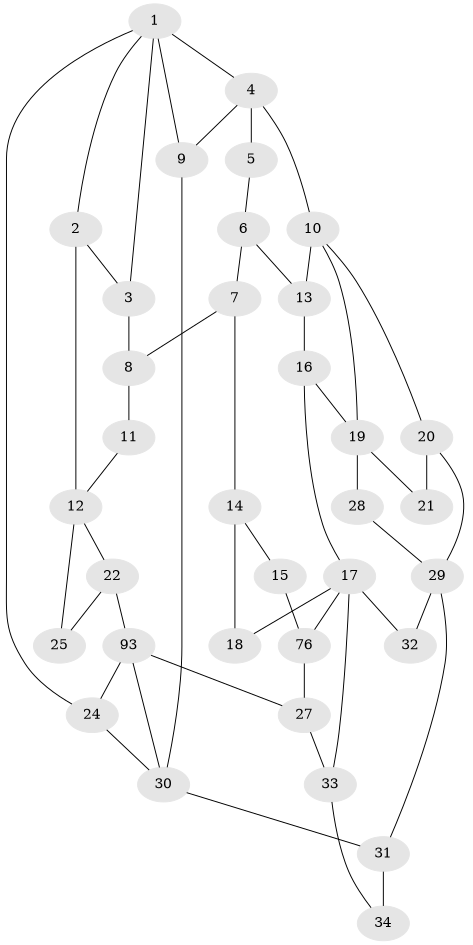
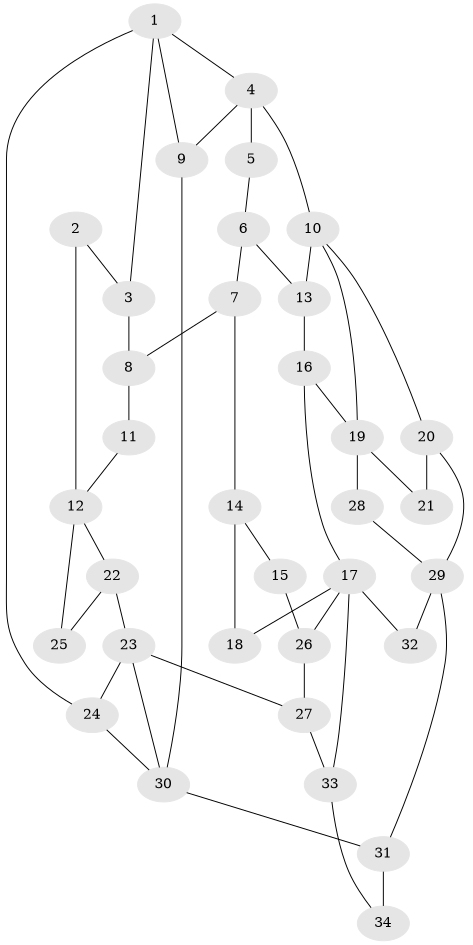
edge "1" -- "2": removed
node "93": label "93" -> "23"
node "76": label "76" -> "26"
